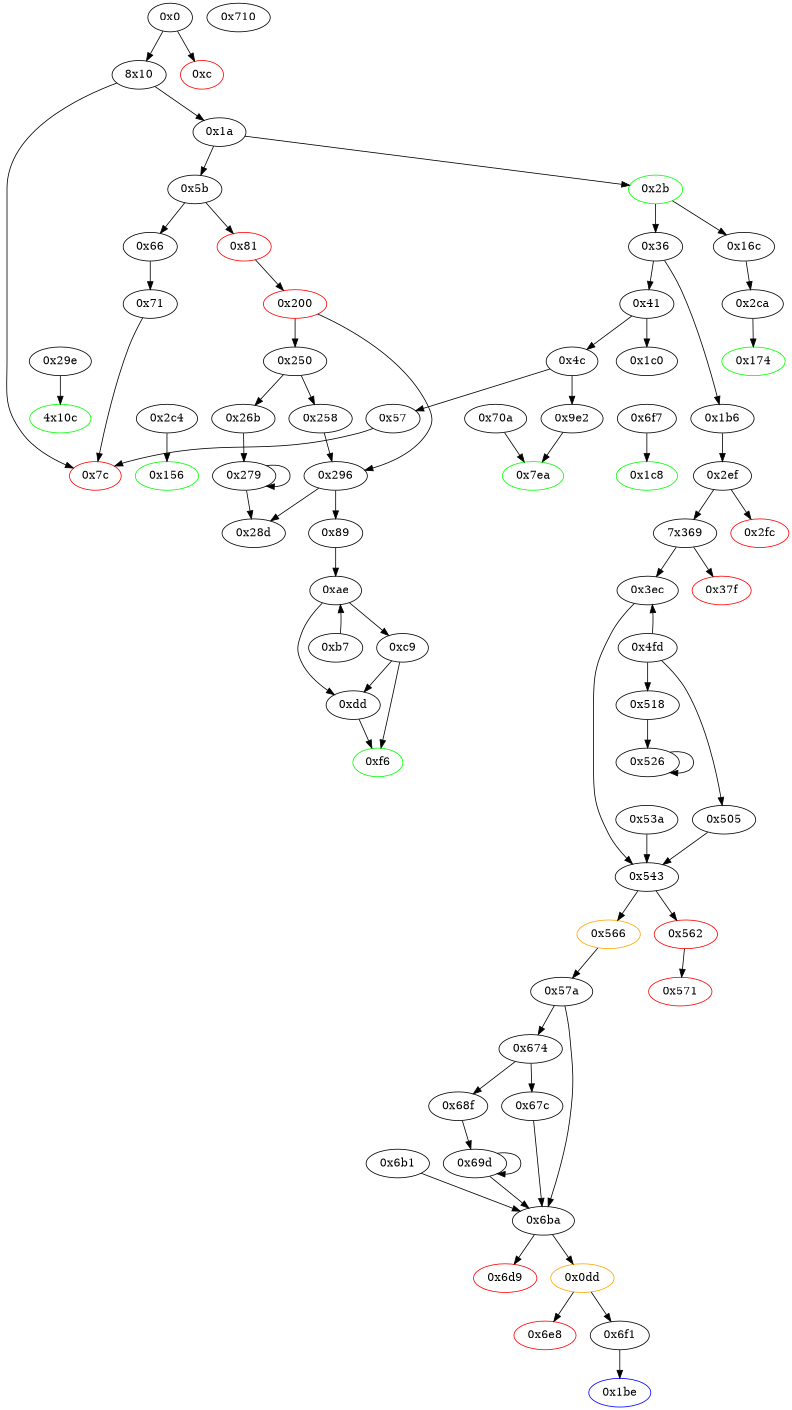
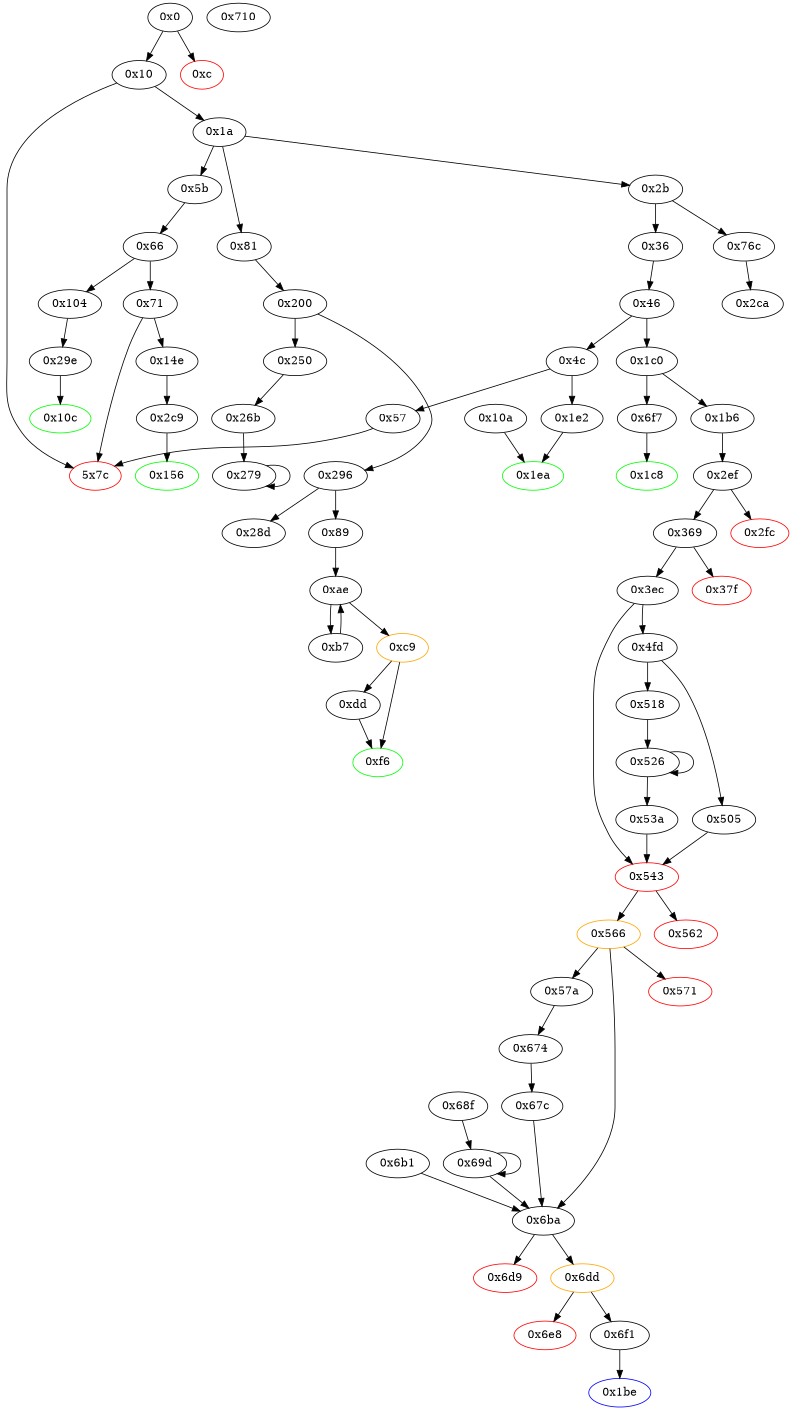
node "8x10": label "8x10" -> "0x10"
node "0x2b": color green -> black
edge "0x5b" -> "0x81": now "0x1a" -> "0x81"
node "0x81": color red -> black
node "0x16c": label "0x16c" -> "0x76c"
node "0x104": added
node "0x200": color red -> black
node "0x41": label "0x41" -> "0x46"
edge "0x36" -> "0x1b6": now "0x1c0" -> "0x1b6"
node "0x14e": added
node "0x174": removed
edge "0x1c0" -> "0x6f7": added
node "4x10c": label "4x10c" -> "0x10c"
node "0x2c4": label "0x2c4" -> "0x2c9"
node "0x258": removed
node "0x70a": label "0x70a" -> "0x10a"
node "0x9e2": label "0x9e2" -> "0x1e2"
node "0x7c": label "0x7c" -> "5x7c"
node "0x7ea": label "0x7ea" -> "0x1ea"
edge "0x279" -> "0x28d": removed
node "7x369": label "7x369" -> "0x369"
edge "0x4fd" -> "0x3ec": reversed
node "0xc9": color black -> orange
edge "0xae" -> "0xdd": now "0xae" -> "0xb7"
edge "0x526" -> "0x53a": added
node "0x543": color black -> red
edge "0x562" -> "0x571": now "0x566" -> "0x571"
edge "0x674" -> "0x68f": removed
edge "0x57a" -> "0x6ba": now "0x566" -> "0x6ba"
node "0x0dd": label "0x0dd" -> "0x6dd"
